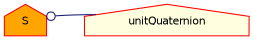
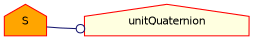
edge "unitQuaternion" -> "S": reversed
